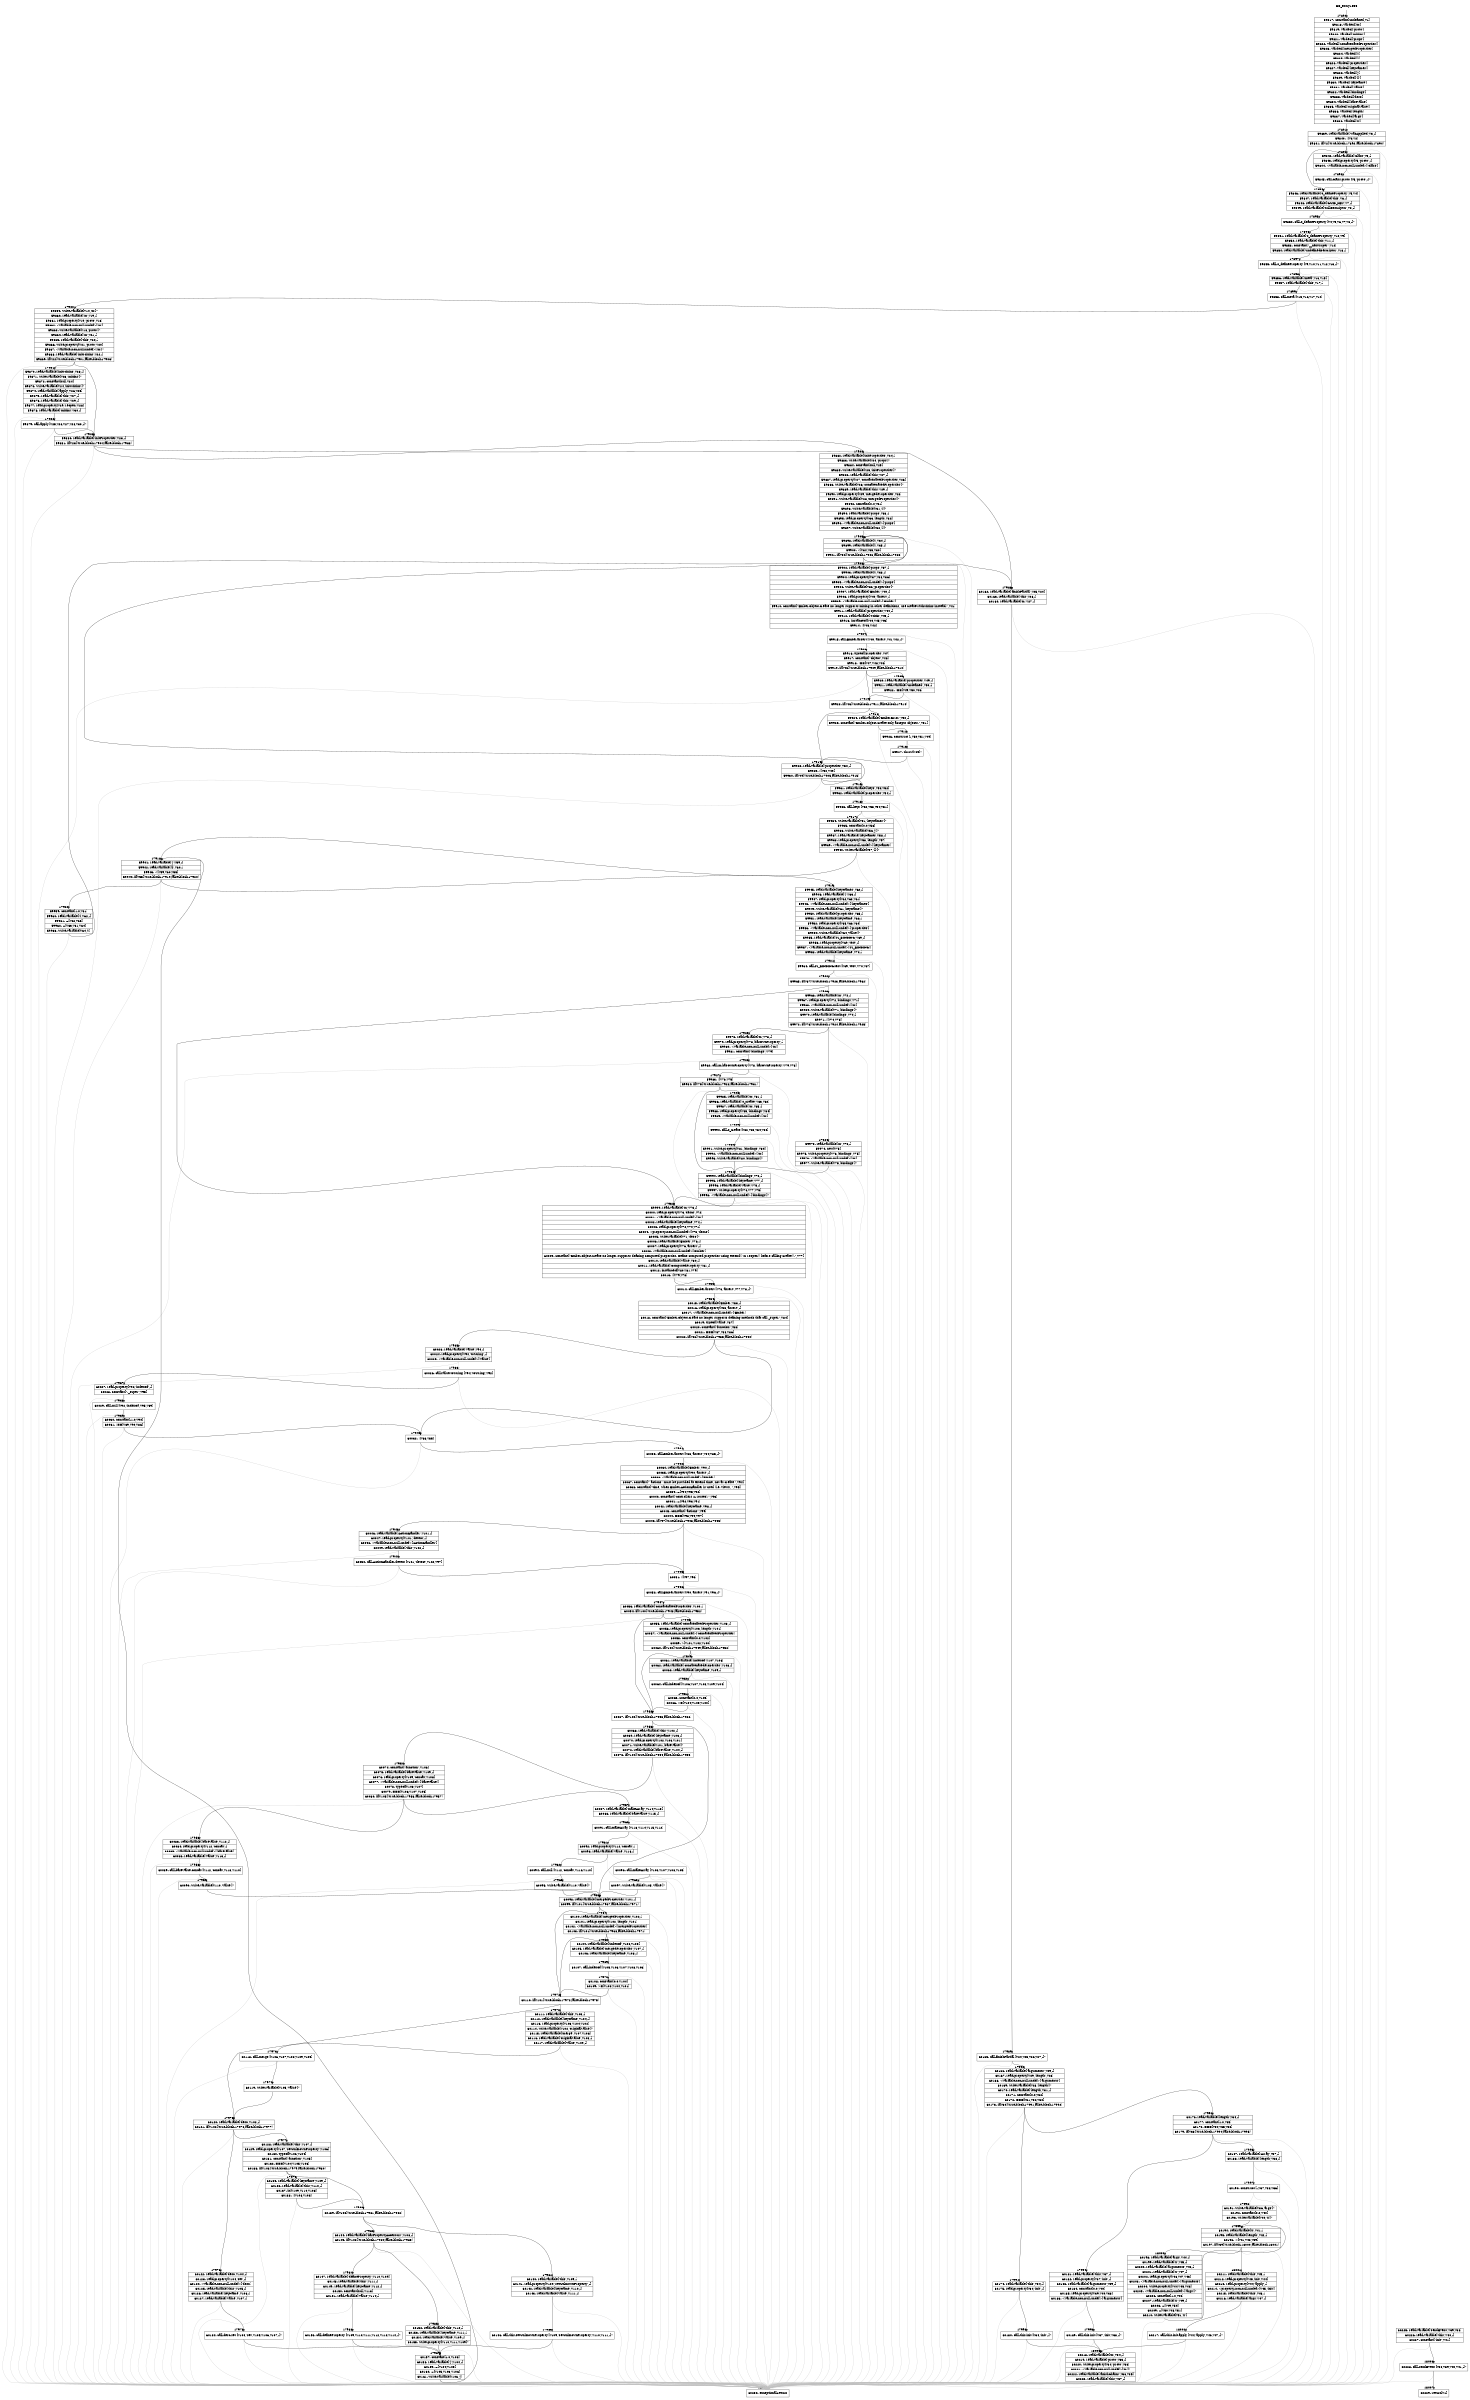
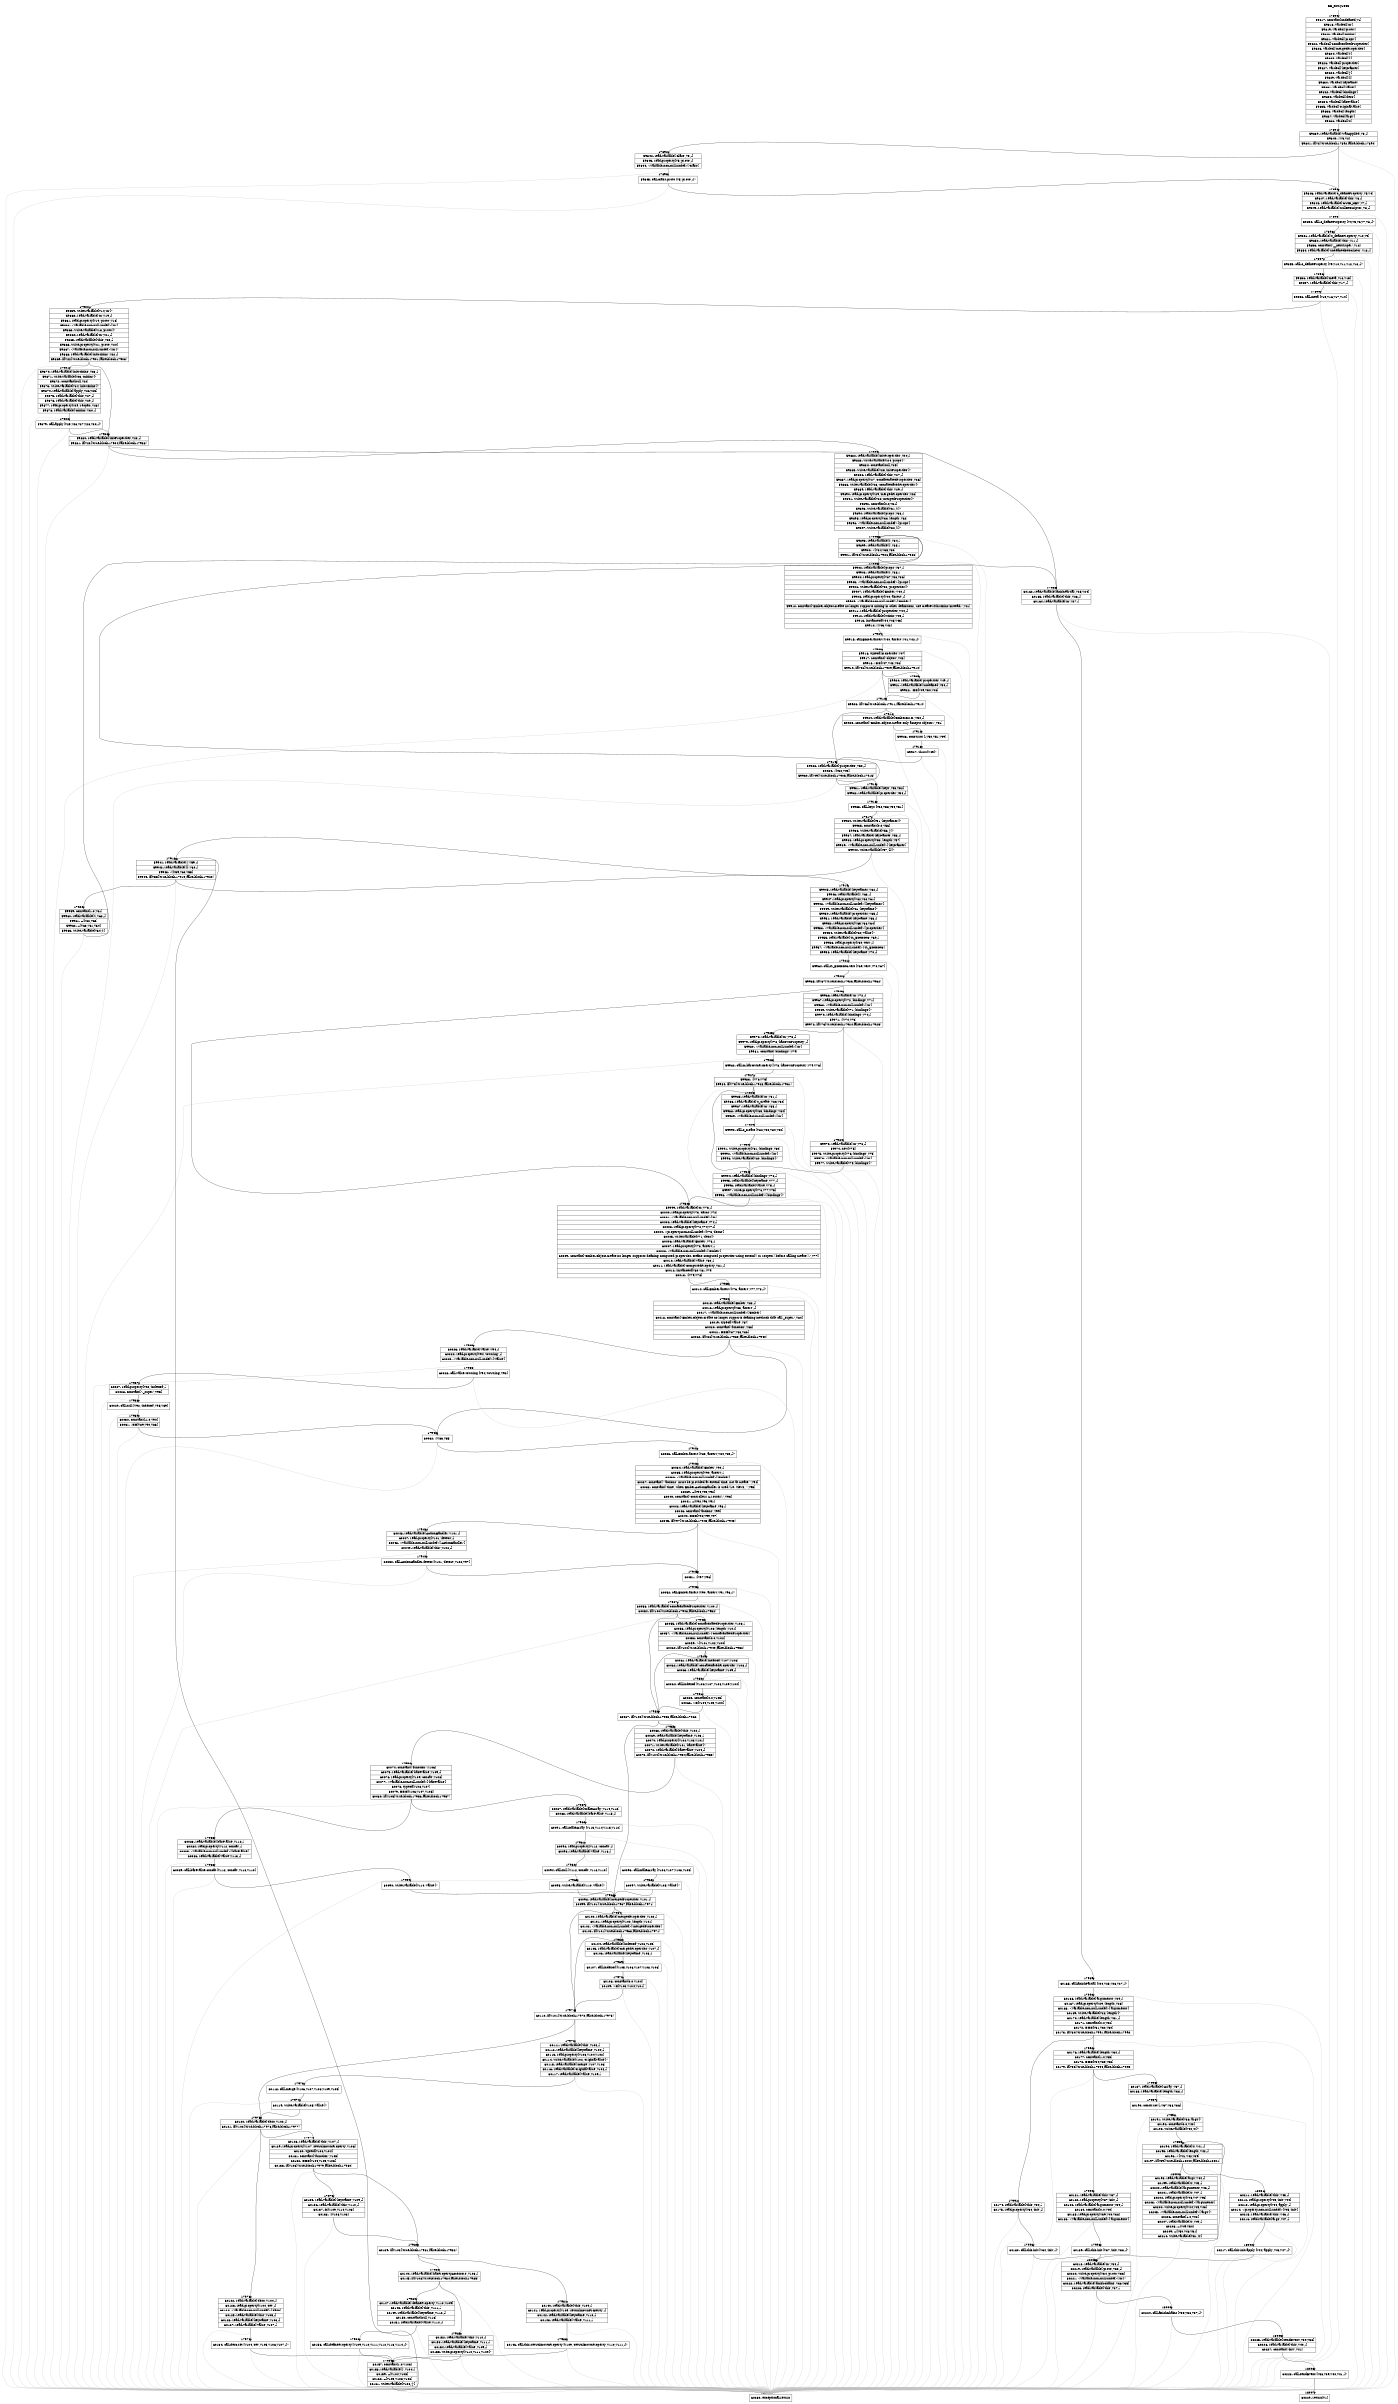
edge "59846: read-variable['o_defineProperty',v5,v4]" -> "59850: call-o_defineProperty [v4,v5,v6,v7,v8,-]*": color black -> gray
node "60224: call-finishChains [v35,v36,v37,-]*": added
